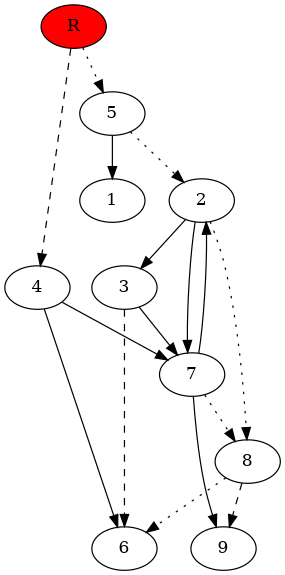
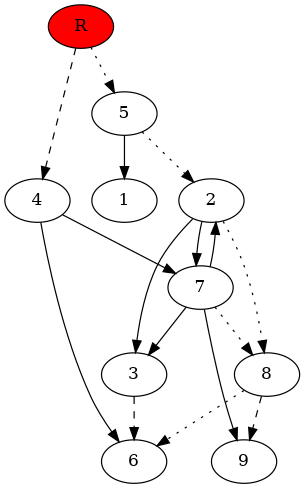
edge "3" -> "7": reversed
